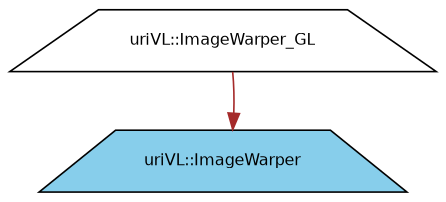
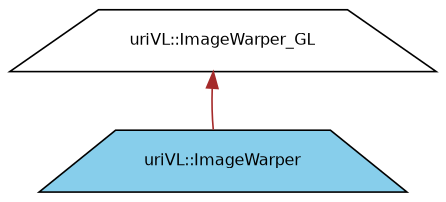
edge "uriVL::ImageWarper_GL" -> "uriVL::ImageWarper": reversed
